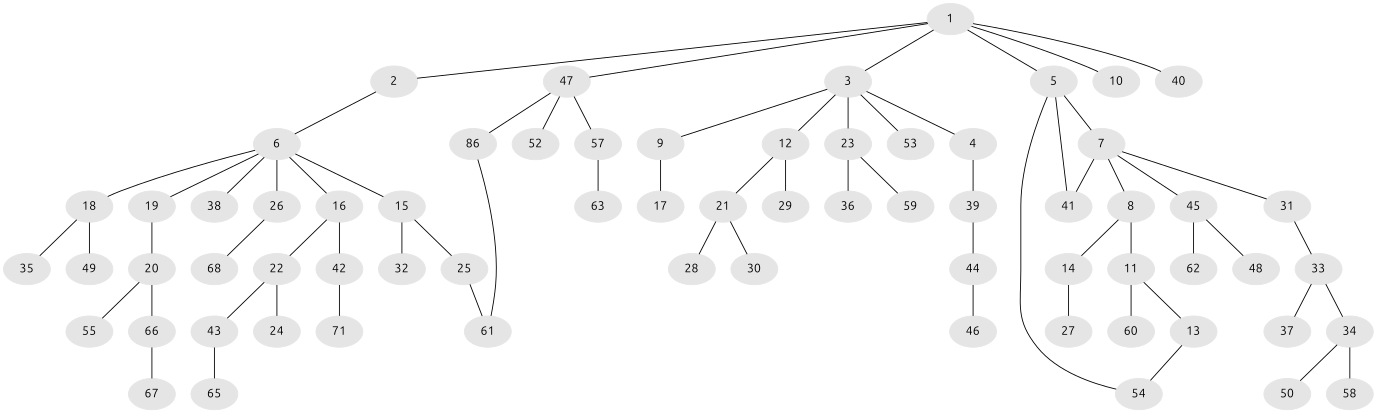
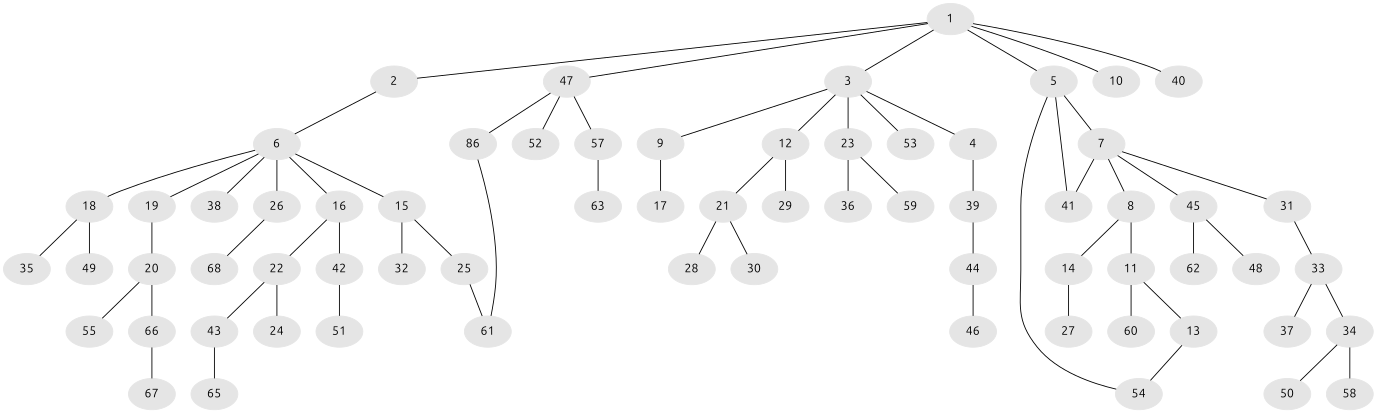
node "71": label "71" -> "51"
